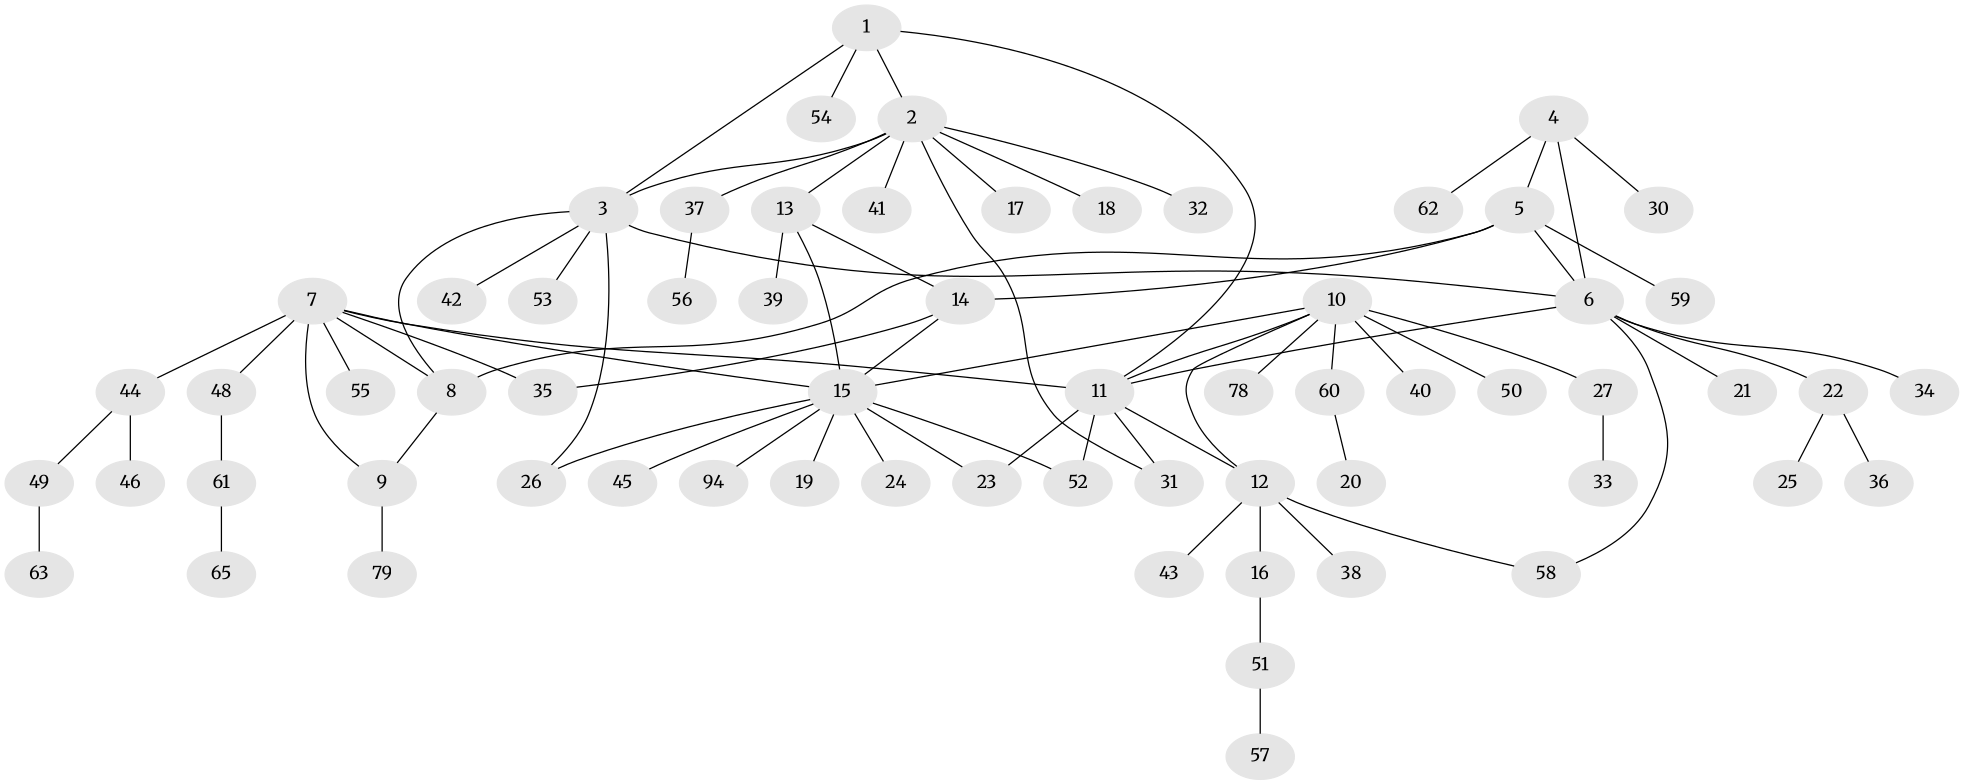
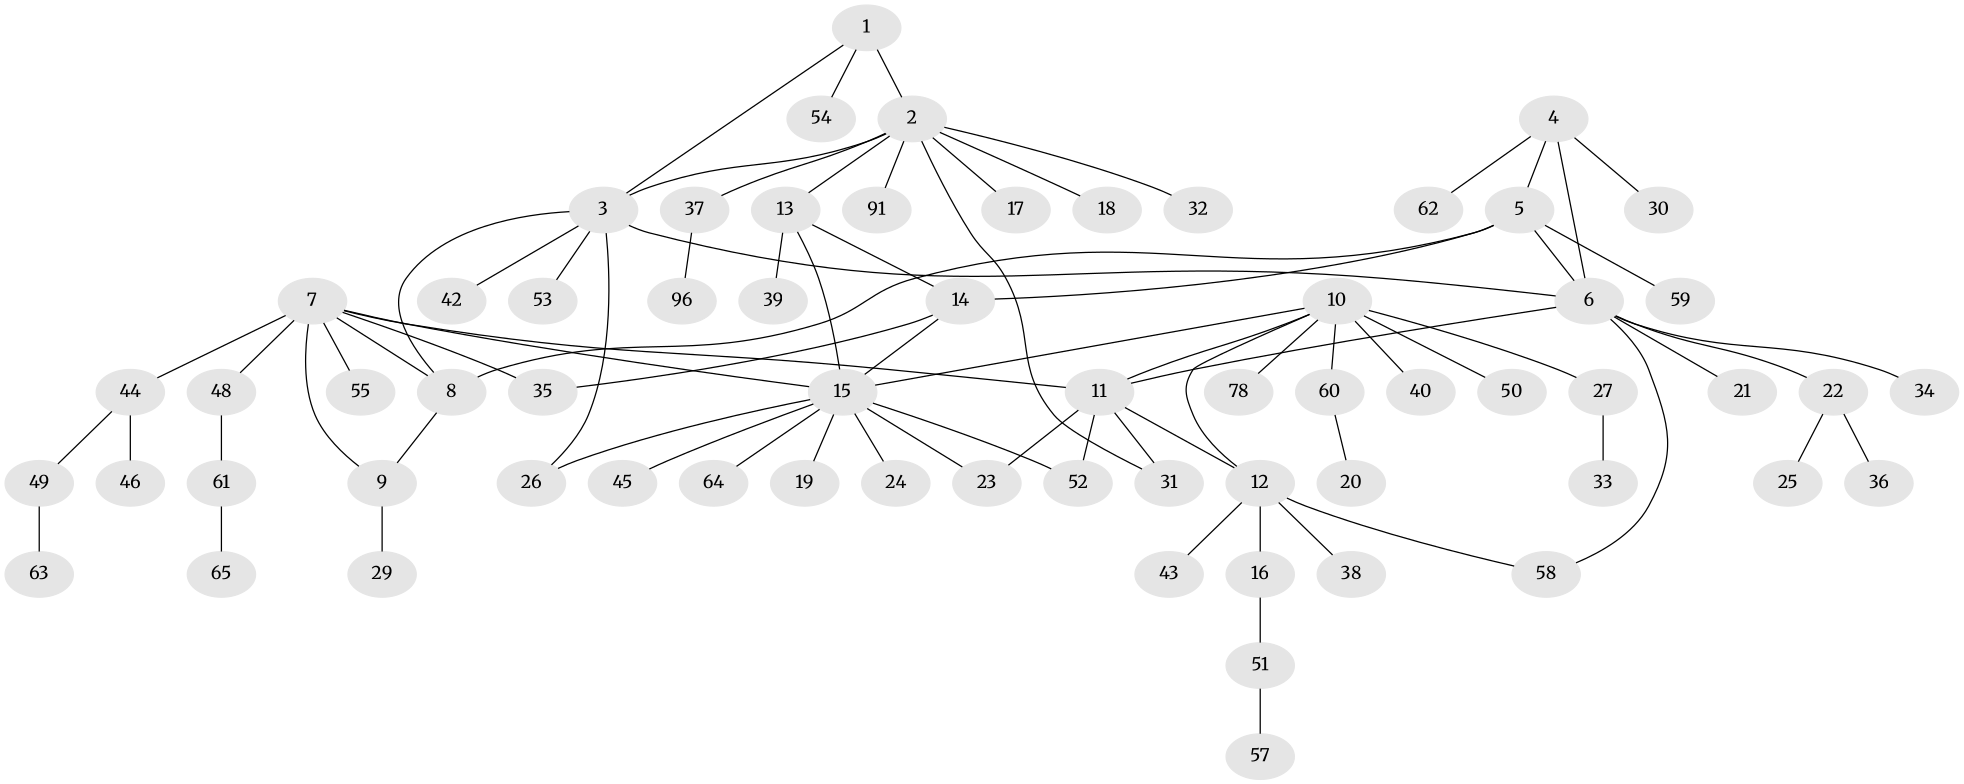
edge "1" -- "11": removed
node "41": label "41" -> "91"
node "56": label "56" -> "96"
node "94": label "94" -> "64"
node "79": label "79" -> "29"
